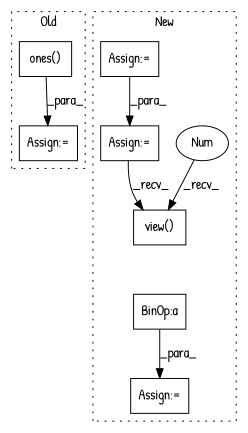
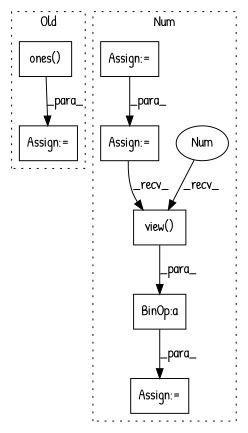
cluster "New": label "New" -> "Num"
edge "view()" -> "BinOp:a": added, label "_para_"
